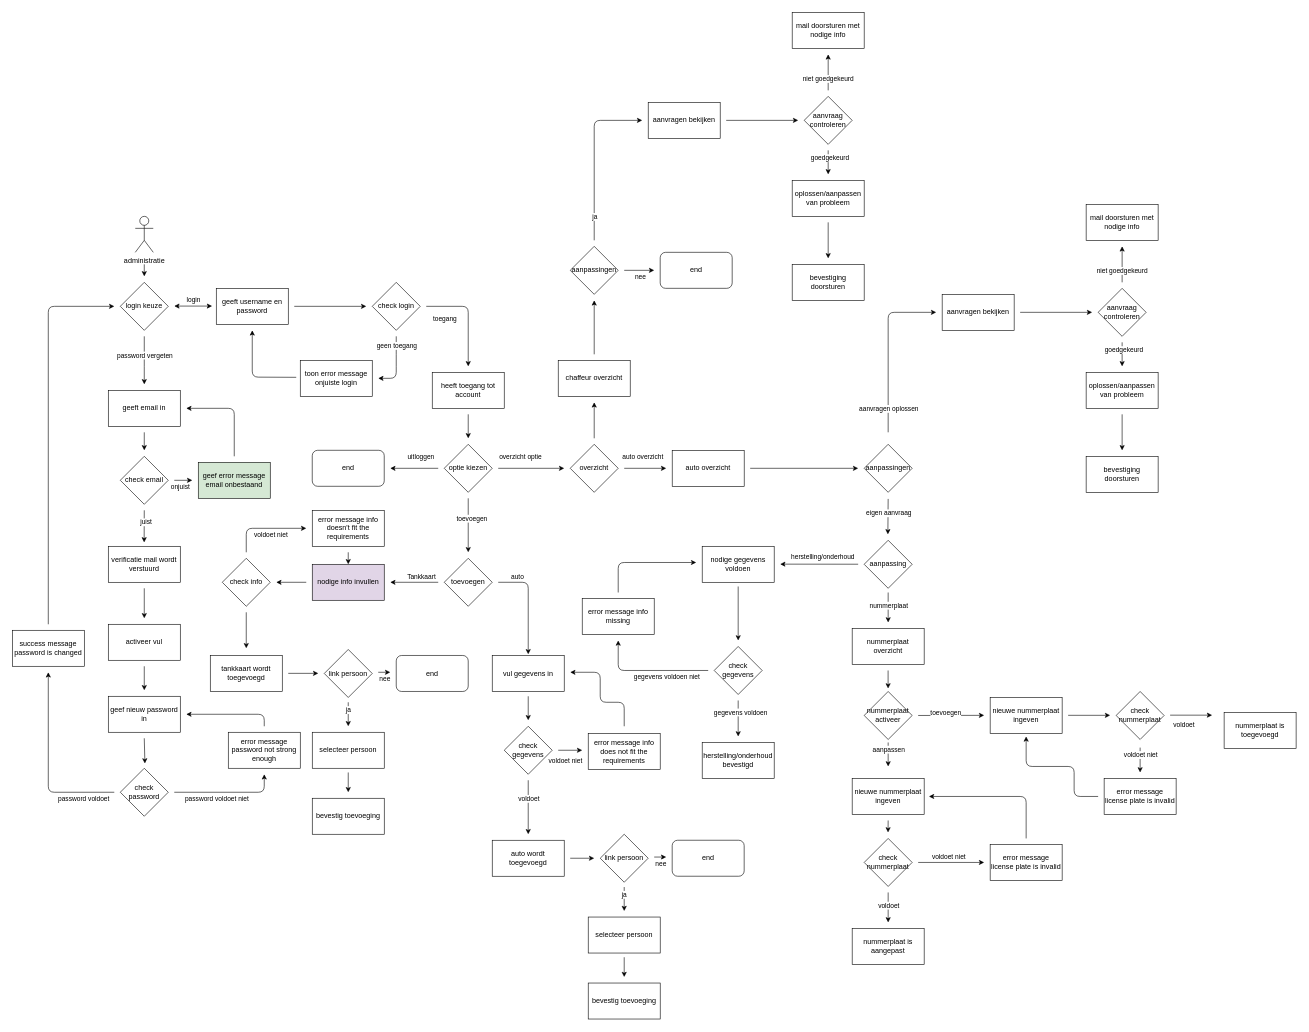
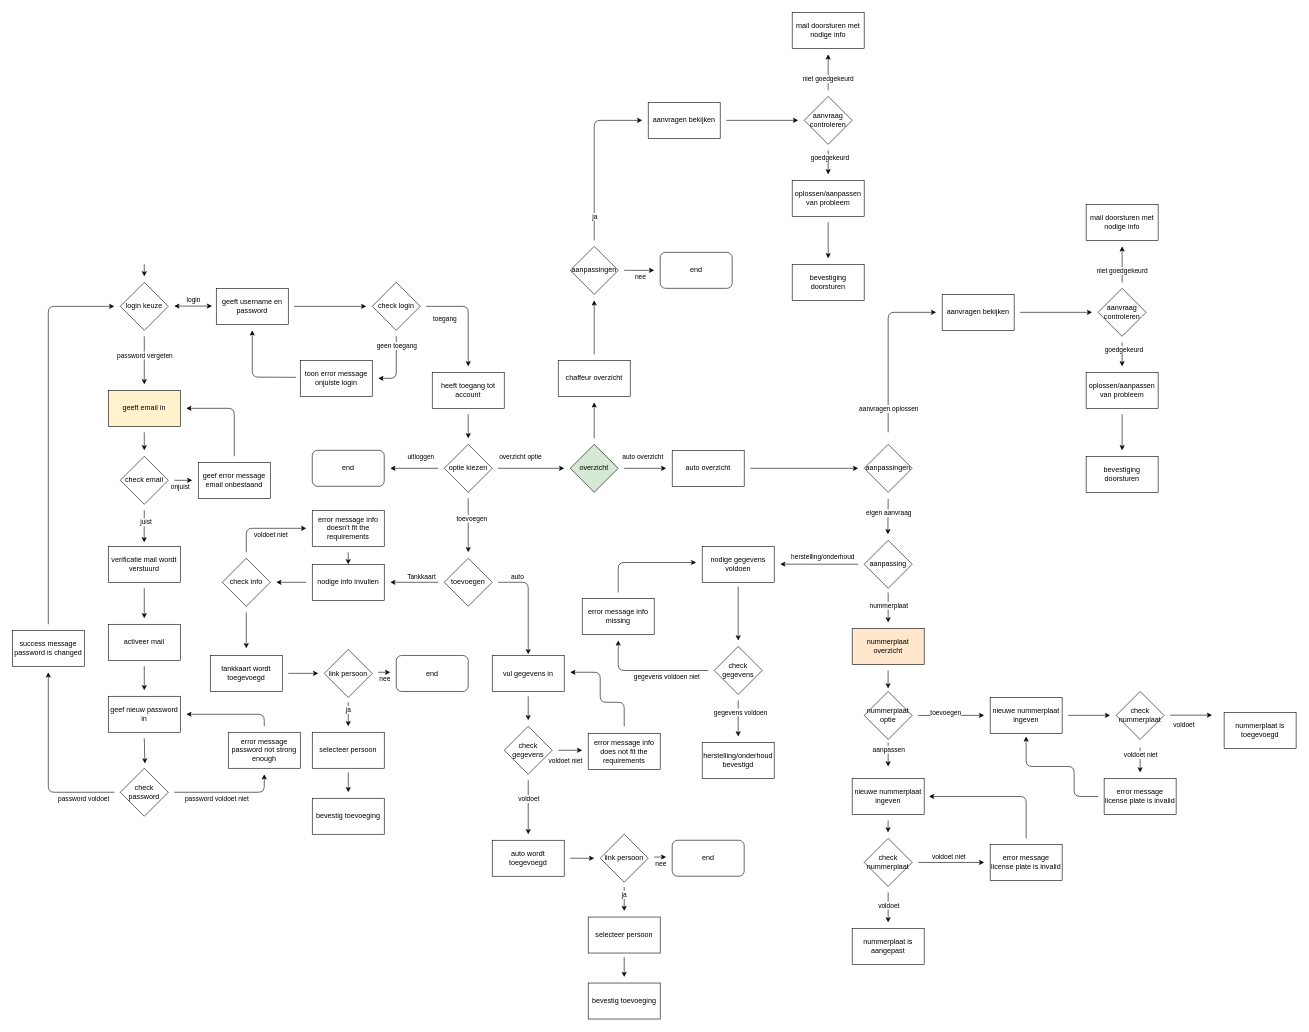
node "administratie": removed
node "geeft email in": fillcolor #ffffff -> #fff2cc
node "overzicht": fillcolor #ffffff -> #d5e8d4
node "geef error message email onbestaand": fillcolor #d5e8d4 -> #ffffff
node "nodige info invullen": fillcolor #e1d5e7 -> #ffffff
node "activeer vul": label "activeer vul" -> "activeer mail"
node "nummerplaat overzicht": fillcolor #ffffff -> #ffe6cc
node "nummerplaat activeer": label "nummerplaat activeer" -> "nummerplaat optie"
